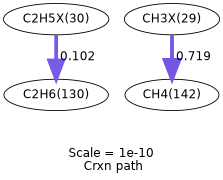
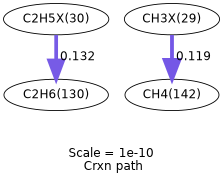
edge "C2H5X(30)" -> "C2H6(130)": label " 0.102" -> " 0.132"
edge "CH3X(29)" -> "CH4(142)": label " 0.719" -> " 0.119"
